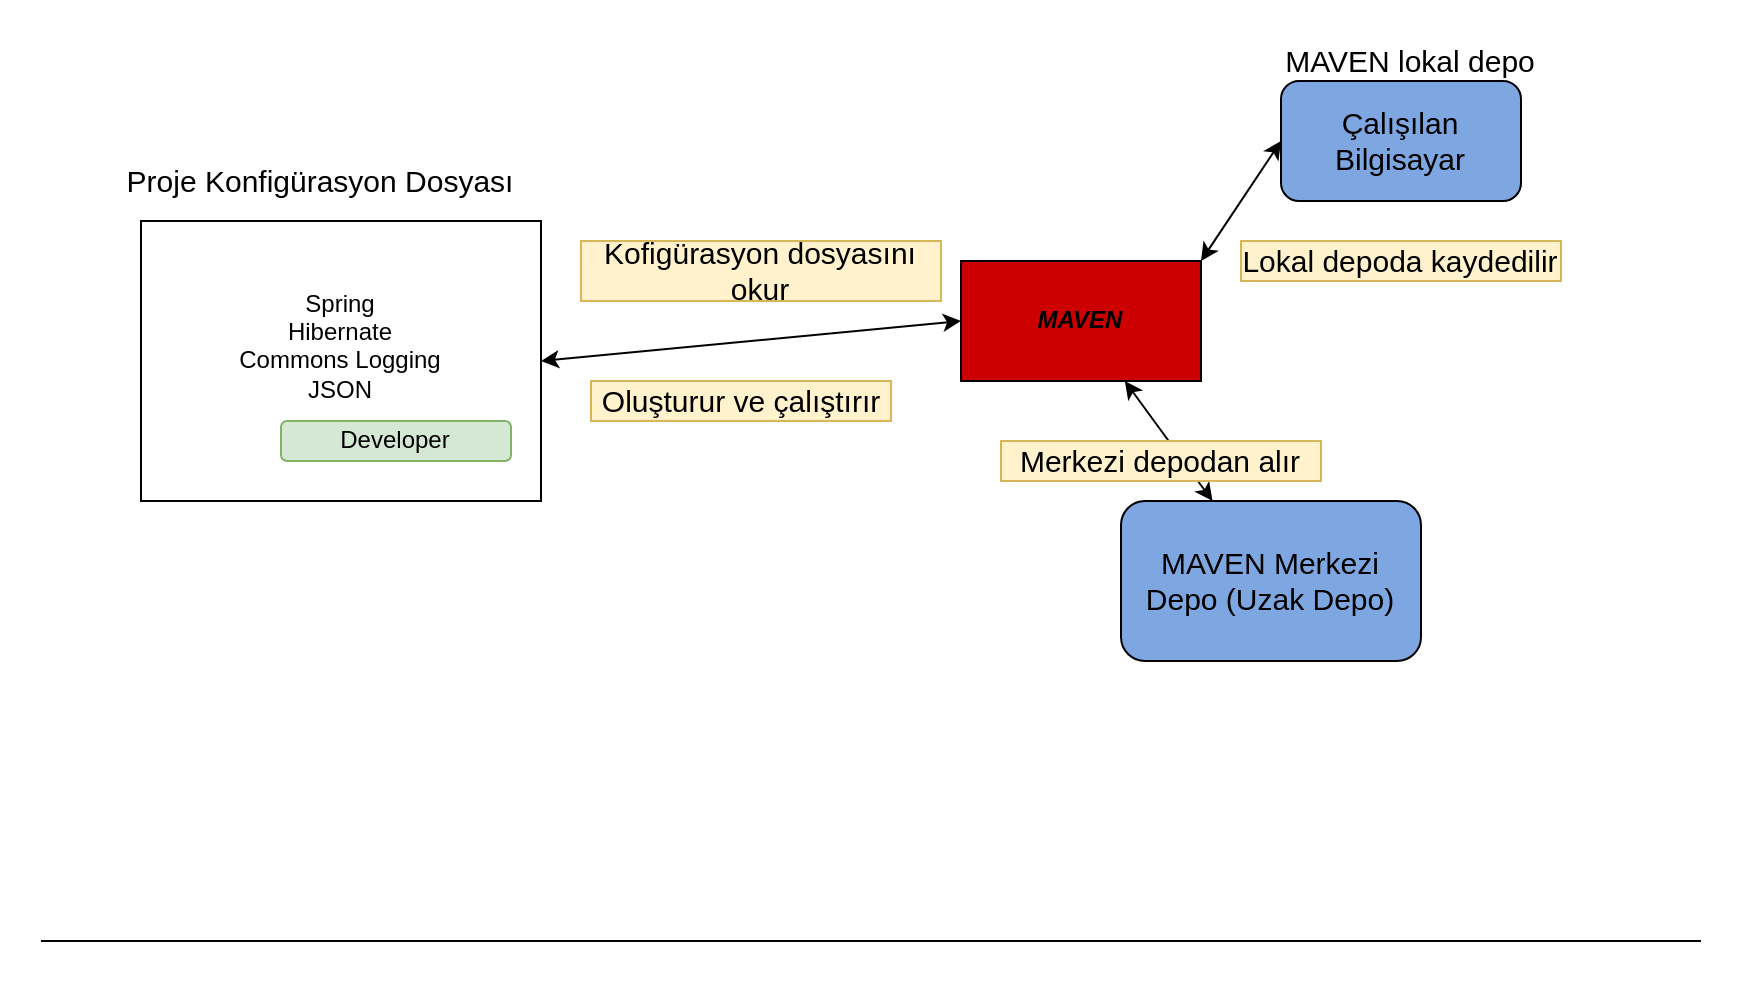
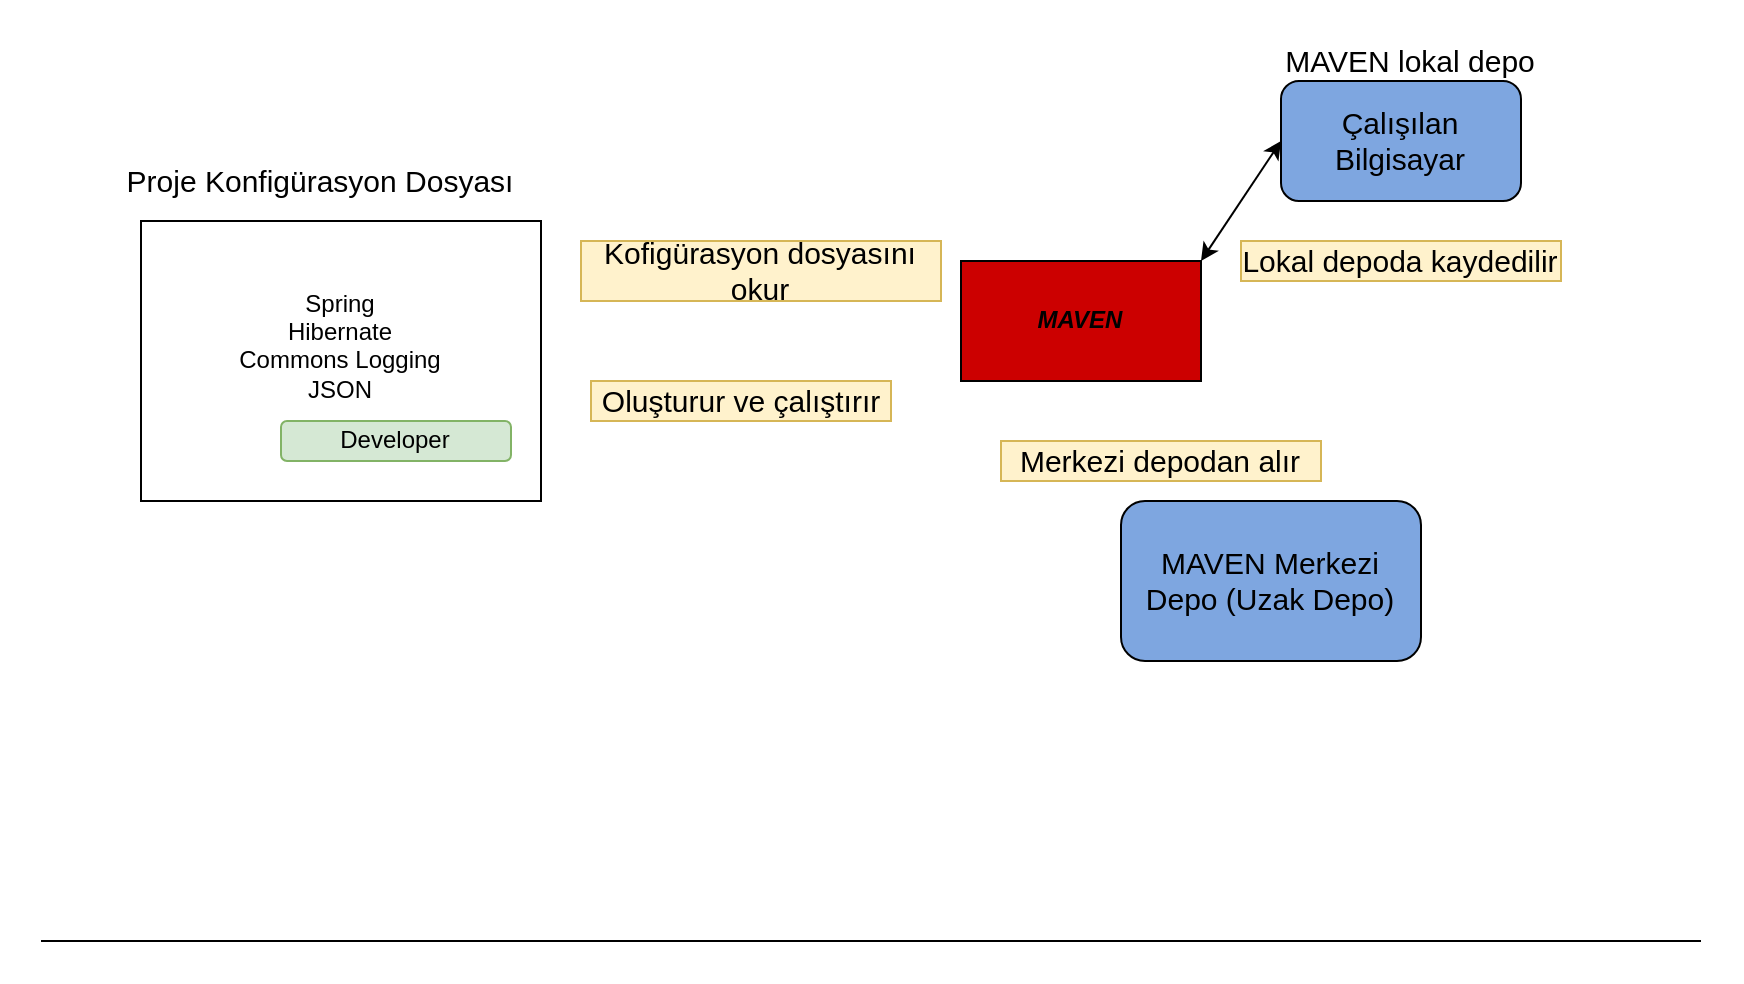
edge "MAVEN" -- "Spring Hibernate Commons Logging JSON ....": removed
edge "MAVEN" -- "MAVEN Merkezi Depo (Uzak Depo)": removed
